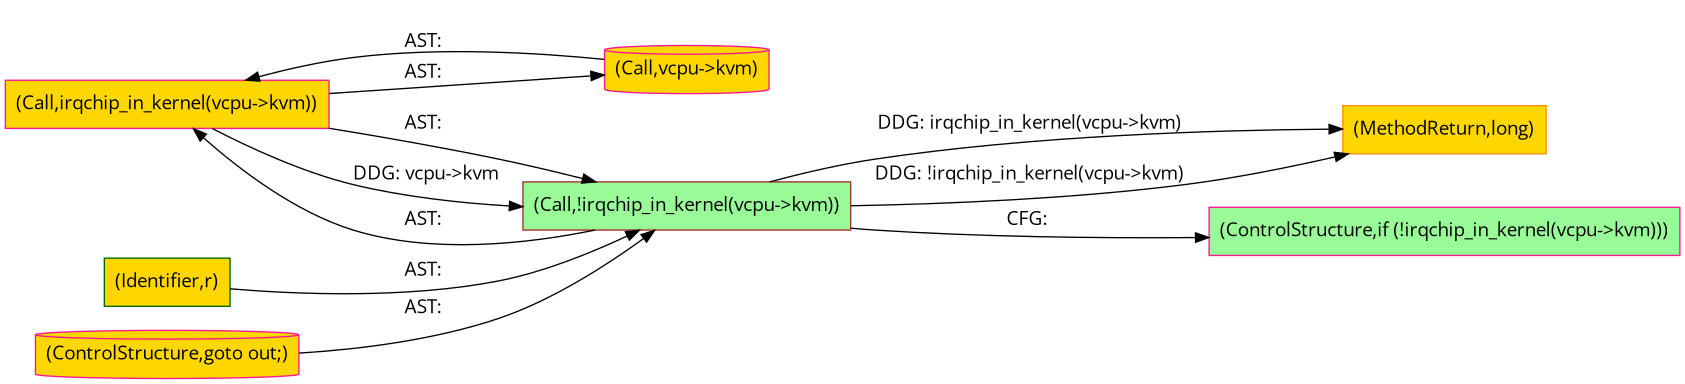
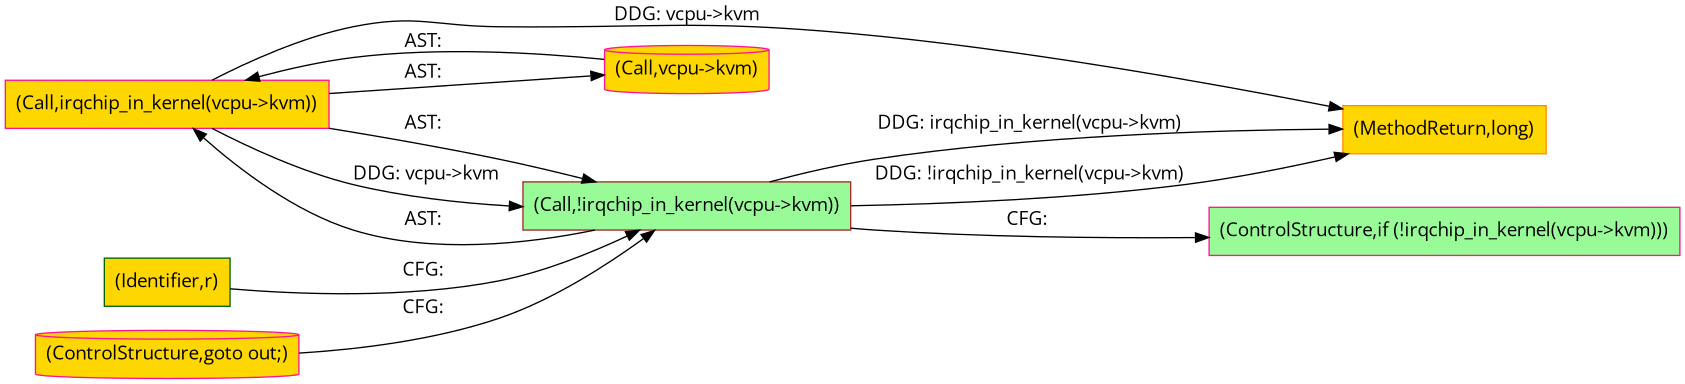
edge "(Call,irqchip_in_kernel(vcpu->kvm))" -> "(MethodReturn,long)": added, label "DDG: vcpu->kvm"
edge "(Identifier,r)" -> "(Call,!irqchip_in_kernel(vcpu->kvm))": label "AST: " -> "CFG: "
edge "(ControlStructure,goto out;)" -> "(Call,!irqchip_in_kernel(vcpu->kvm))": label "AST: " -> "CFG: "
